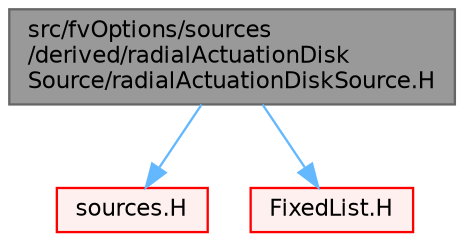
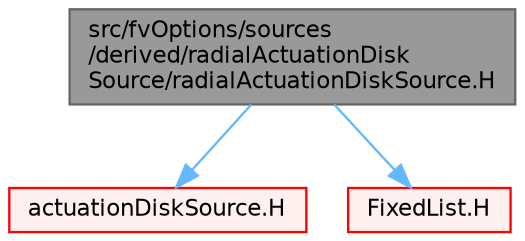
node "sources.H": label "sources.H" -> "actuationDiskSource.H"
